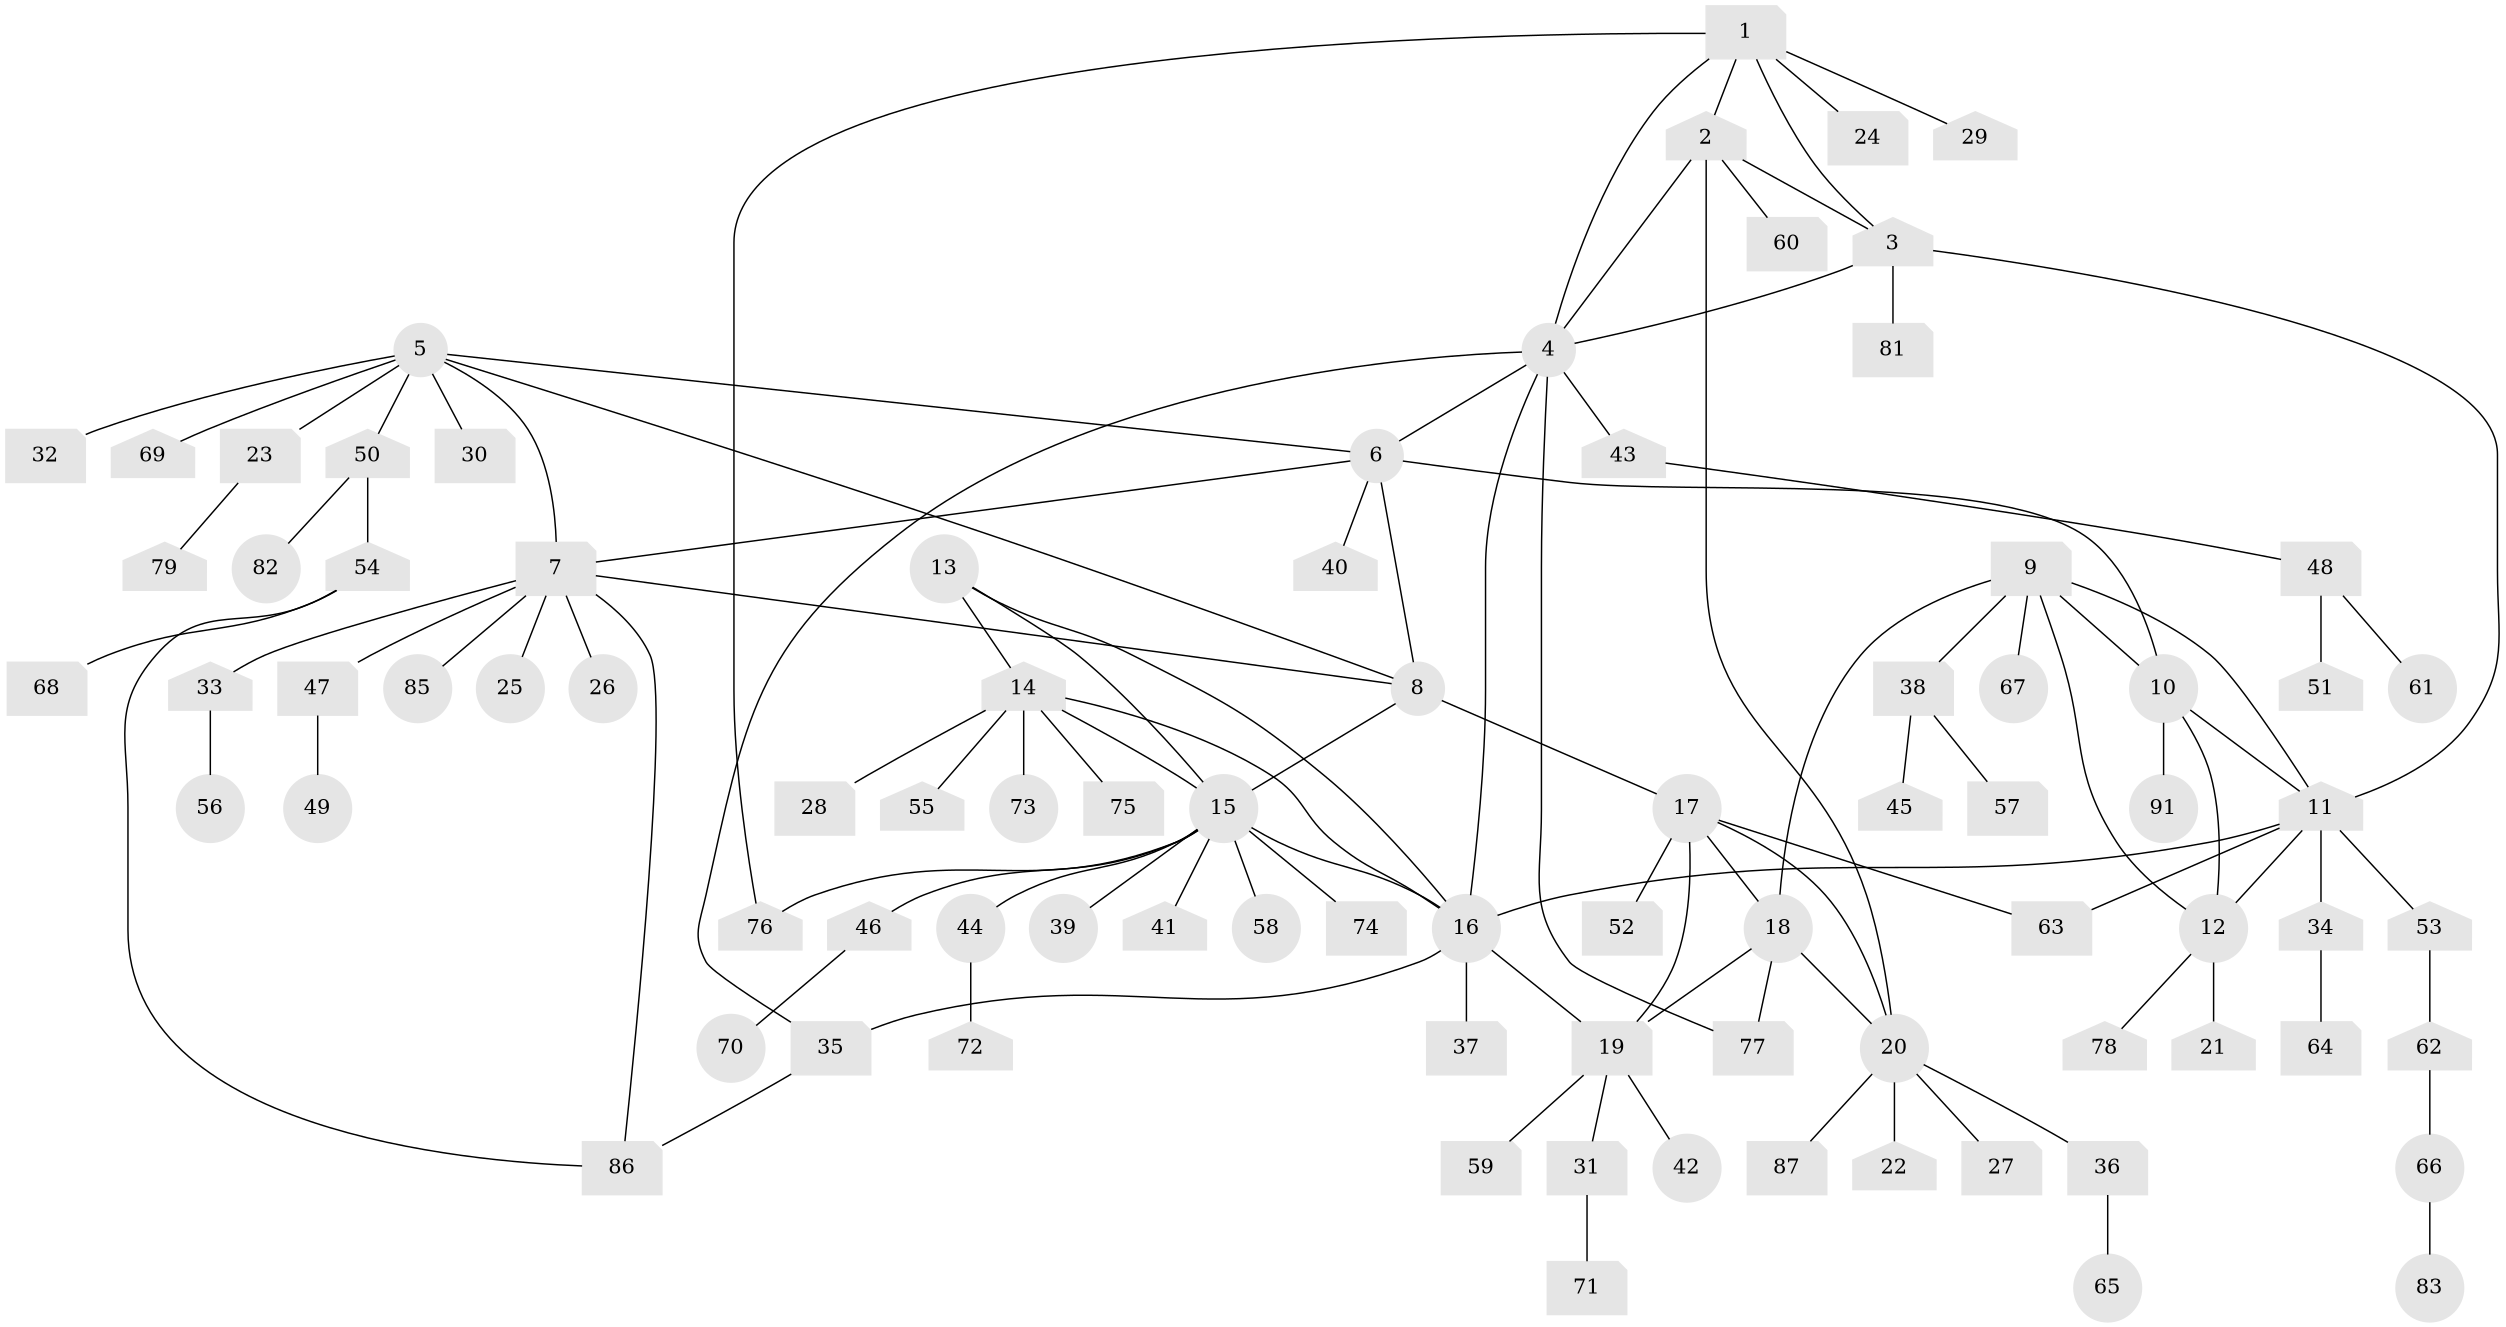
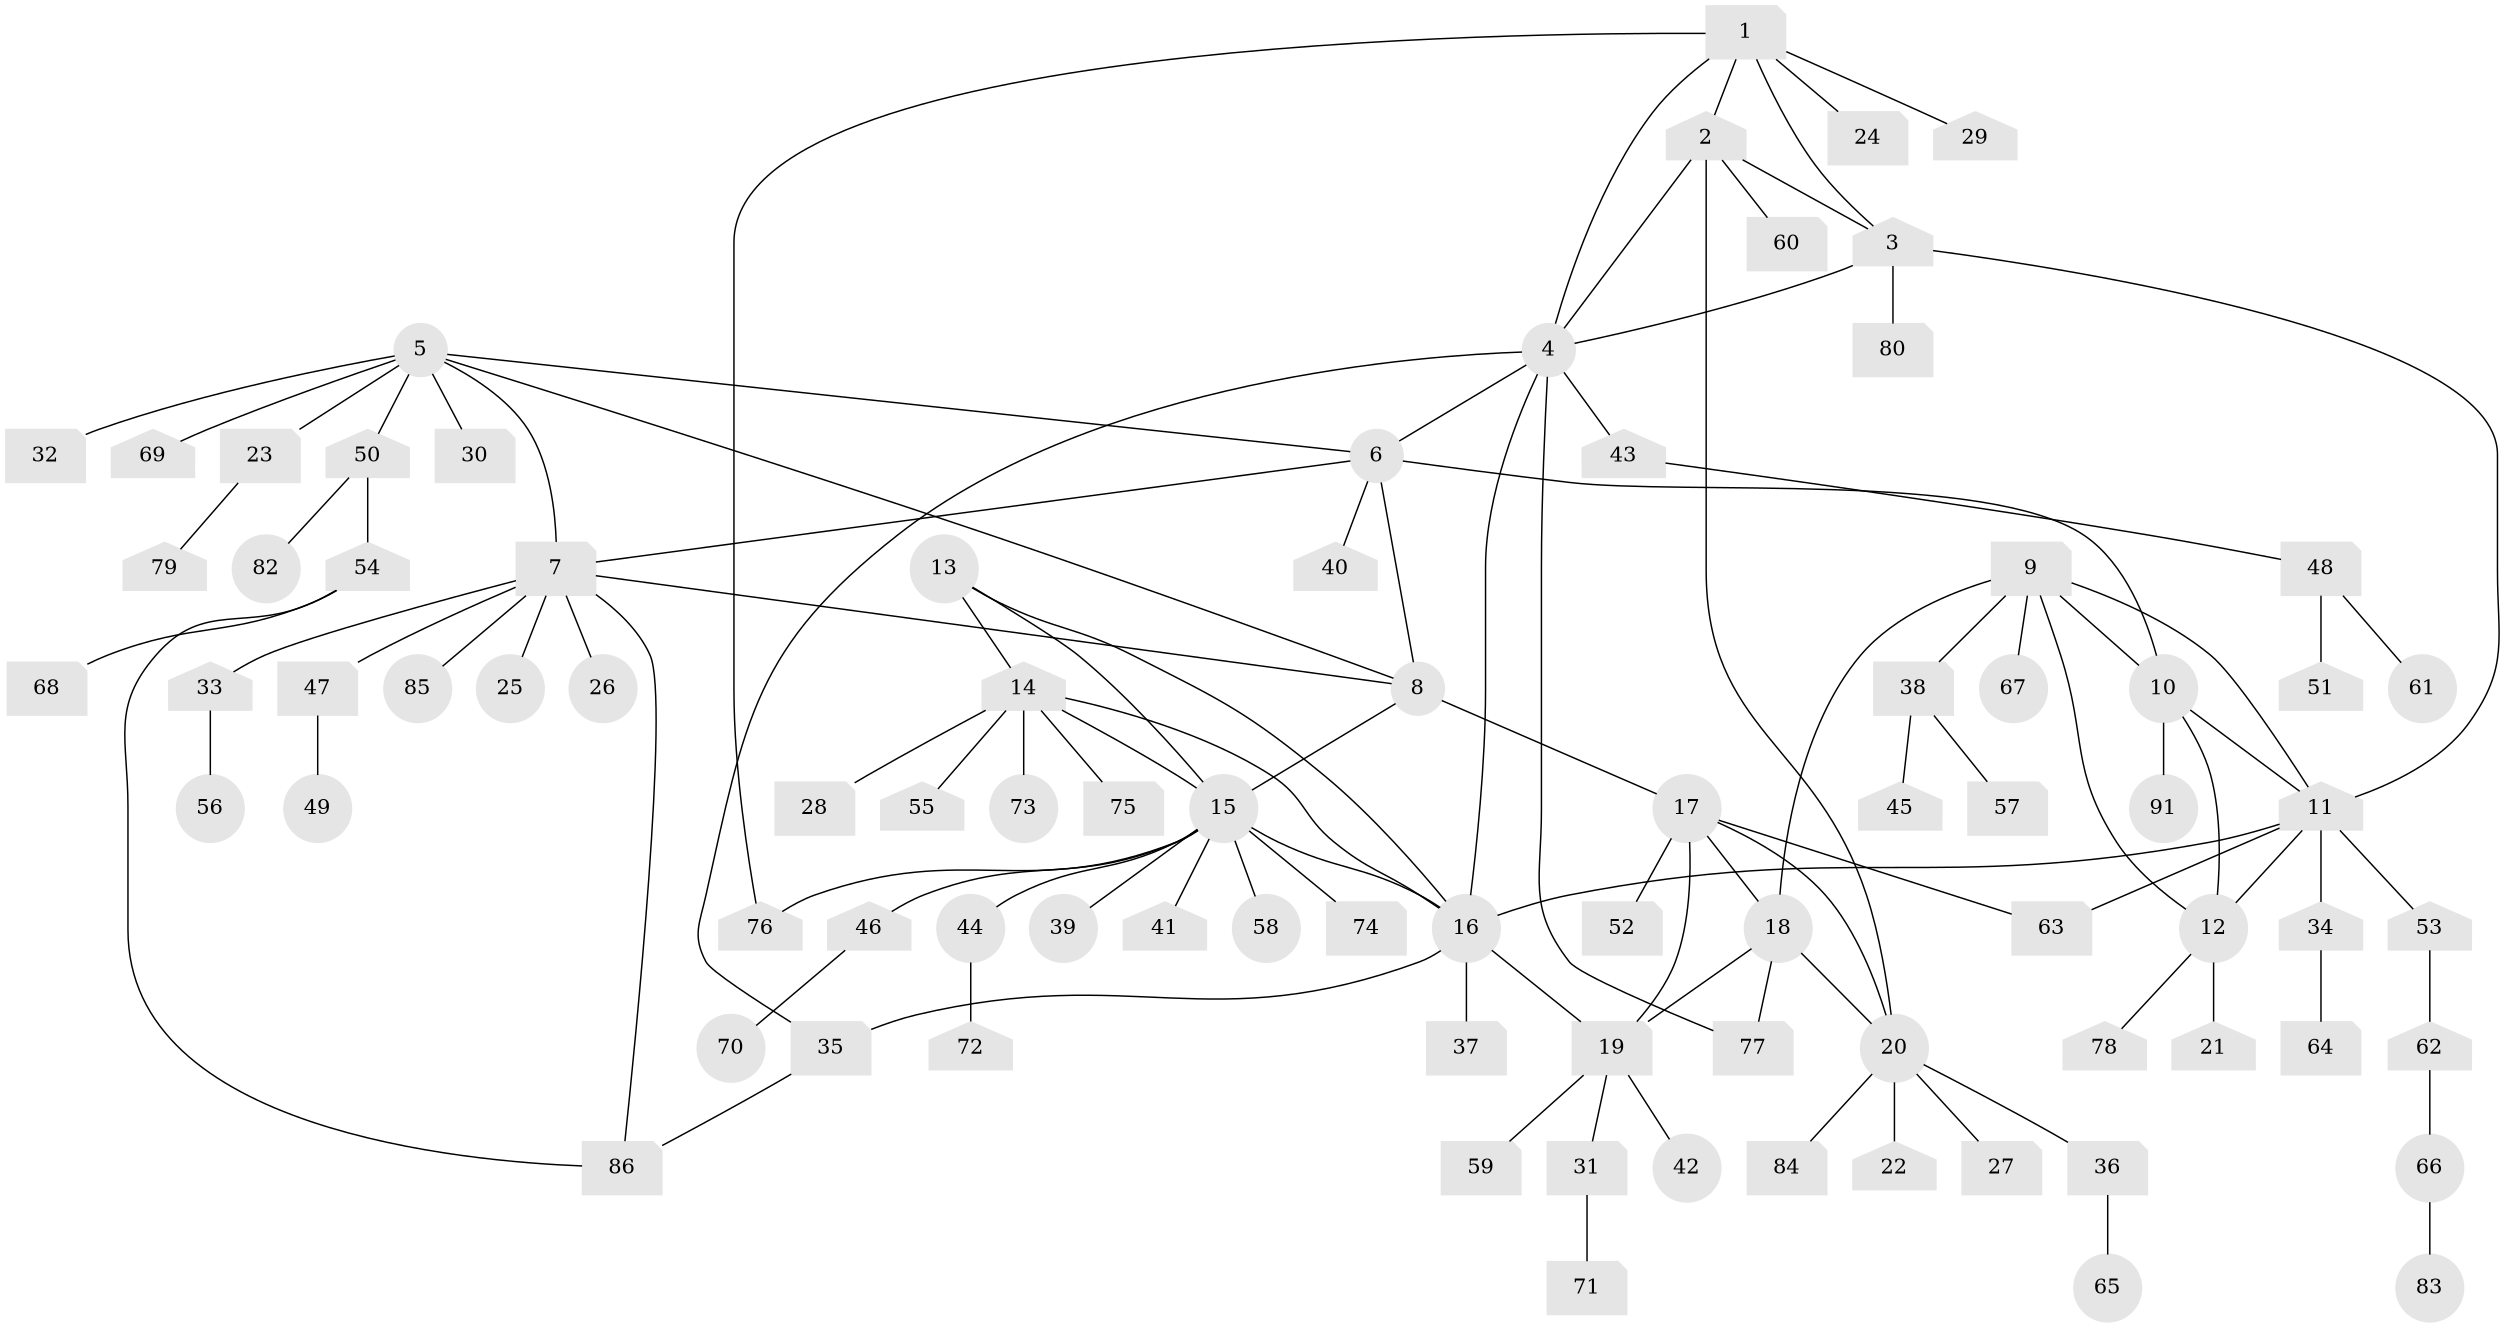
node "81": label "81" -> "80"
node "87": label "87" -> "84"
